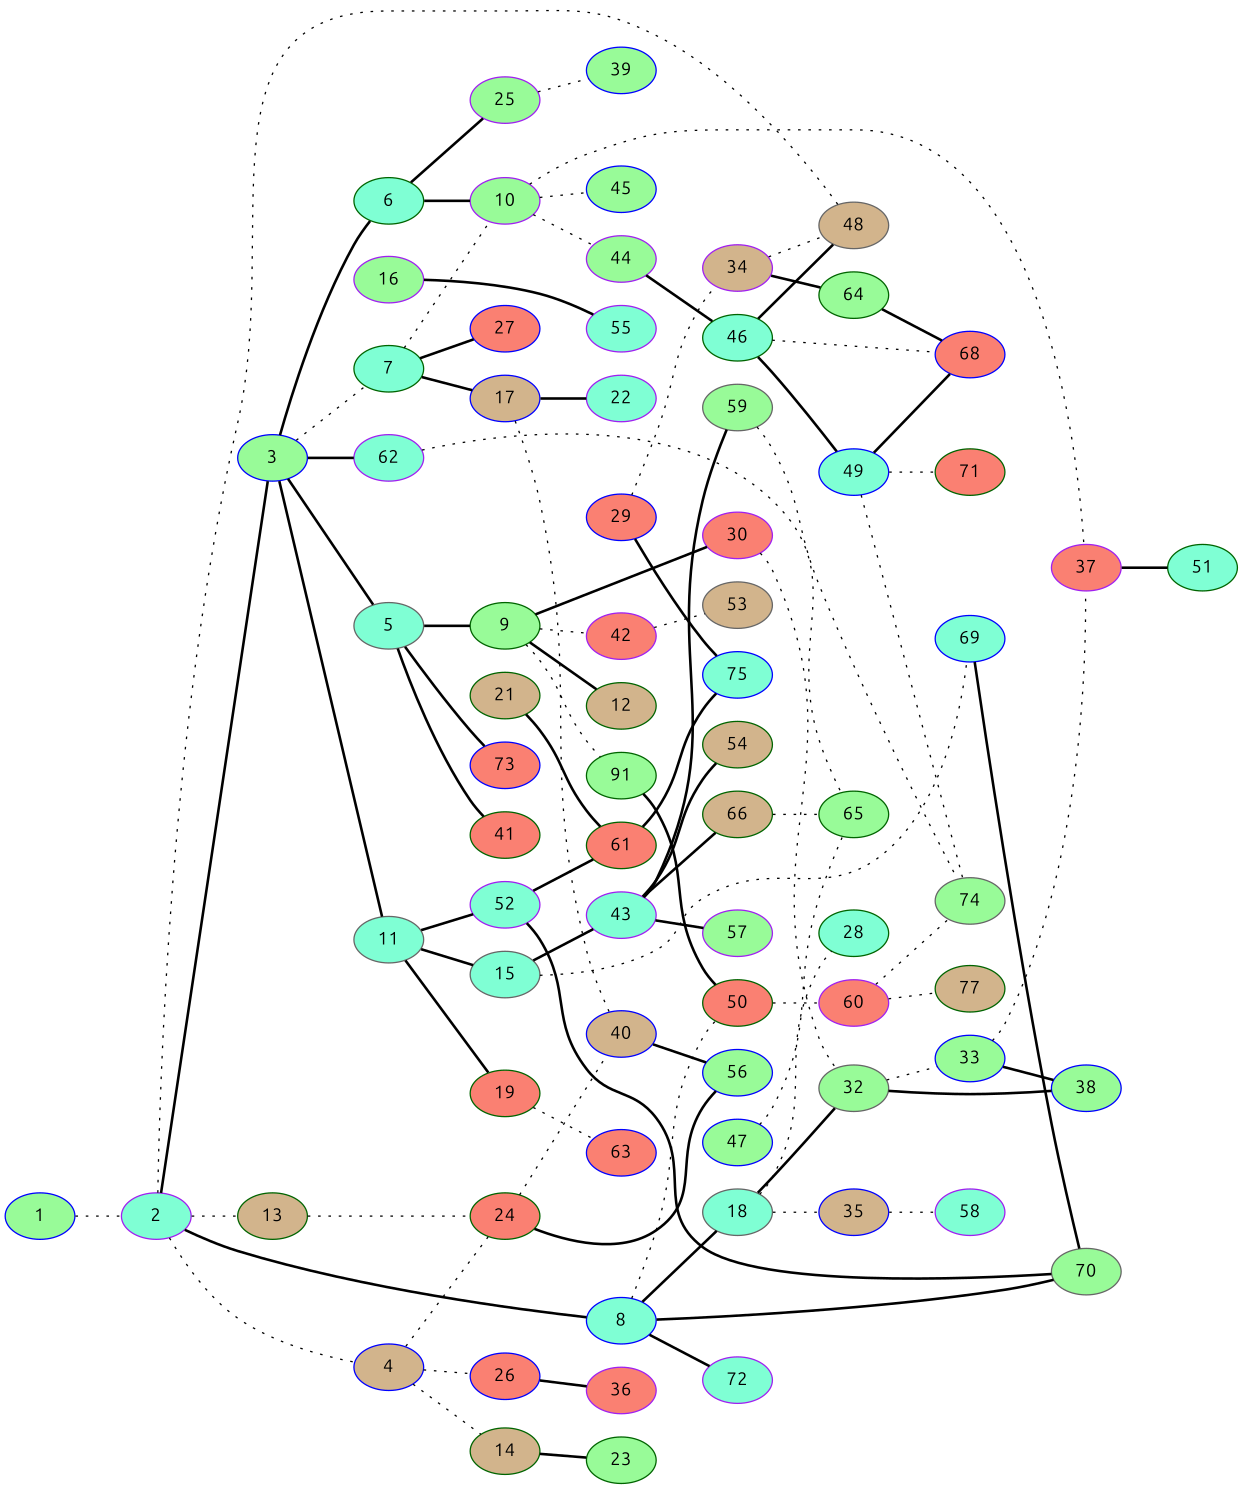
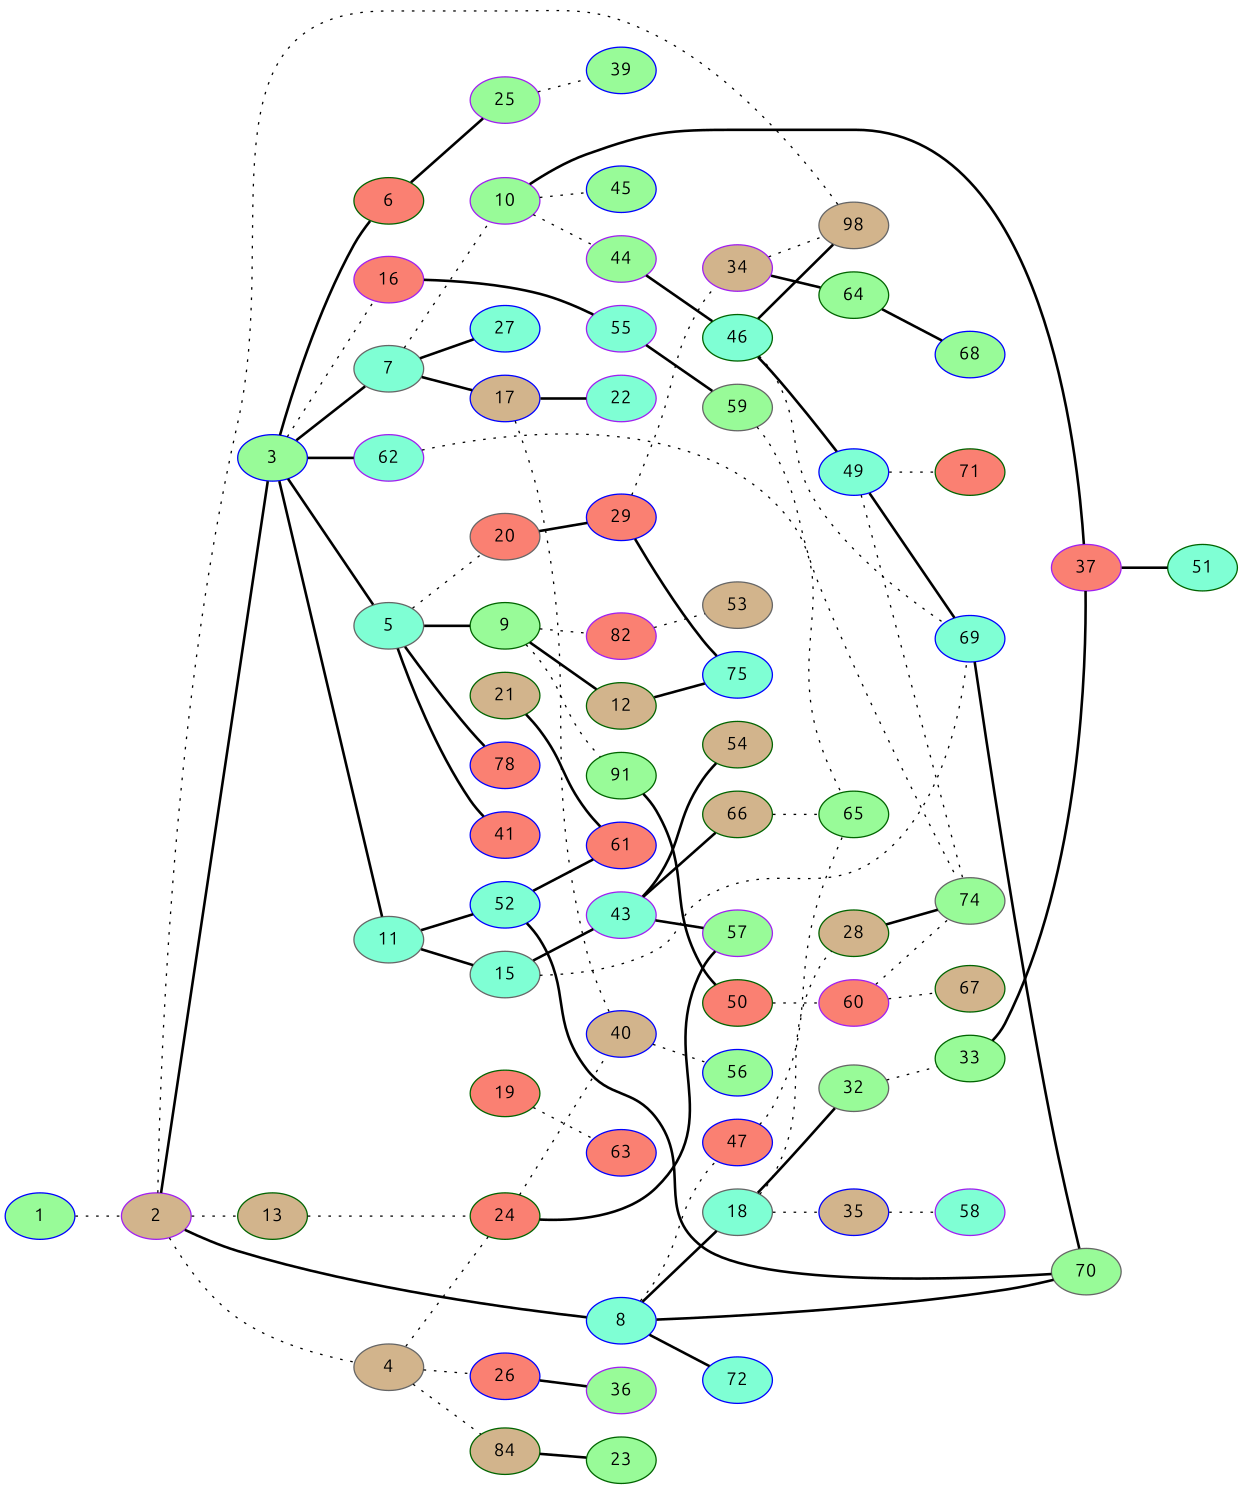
edge "10" -- "37": style dotted -> bold
node "6": fillcolor aquamarine -> salmon
edge "6" -- "10": removed
node "48": label "48" -> "98"
node "16": fillcolor palegreen -> salmon
node "27": fillcolor salmon -> aquamarine
edge "46" -- "68": now "46" -- "69"
node "68": fillcolor salmon -> palegreen
edge "16" -- "3": added
node "7": color darkgreen -> gray40
edge "7" -- "3": style dotted -> bold
edge "68" -- "49": now "69" -- "49"
node "30": removed
node "20": added
node "42": label "42" -> "82"
edge "59" -- "43": now "59" -- "55"
edge "75" -- "61": now "75" -- "12"
node "73": label "73" -> "78"
edge "37" -- "33": style dotted -> bold
node "41": color darkgreen -> blue
node "61": color darkgreen -> blue
node "52": color purple -> blue
edge "74" -- "28": added
node "28": fillcolor aquamarine -> tan
node "77": label "77" -> "67"
edge "11" -- "19": removed
edge "40" -- "56": style bold -> dotted
node "33": color blue -> darkgreen
node "38": removed
node "47": fillcolor palegreen -> salmon
edge "50" -- "8": now "47" -- "8"
node "2": fillcolor aquamarine -> tan
edge "56" -- "24": now "57" -- "24"
node "4": color blue -> gray40
node "72": color purple -> blue
node "36": fillcolor salmon -> palegreen
node "14": label "14" -> "84"
